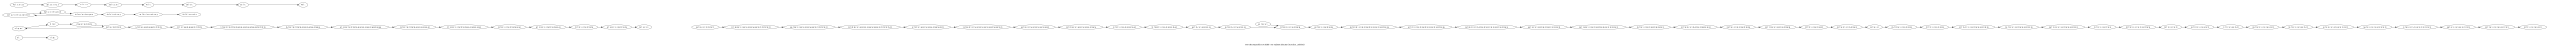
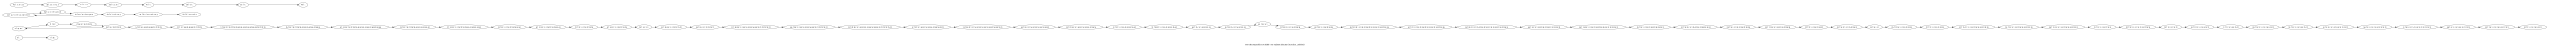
node "10 | 29 30 : 0 1 52 53 54 55": added
edge "16 | 23 24 : 0 1 40 41 42 43" -> "17 | 22 23 : 0 1 36 37 38 39": now "16 | 23 24 : 0 1 40 41 42 43" -> "63 | 23 : 0 1"
